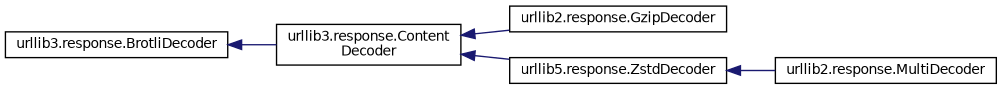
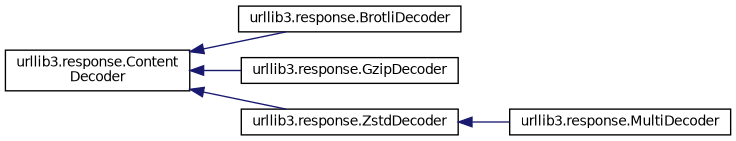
node "urllib2.response.GzipDecoder": label "urllib2.response.GzipDecoder" -> "urllib3.response.GzipDecoder"
edge "urllib3.response.Content Decoder" -> "urllib3.response.BrotliDecoder": reversed
node "urllib5.response.ZstdDecoder": label "urllib5.response.ZstdDecoder" -> "urllib3.response.ZstdDecoder"
node "urllib2.response.MultiDecoder": label "urllib2.response.MultiDecoder" -> "urllib3.response.MultiDecoder"
